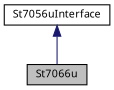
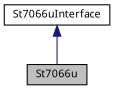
node "St7056uInterface": label "St7056uInterface" -> "St7066uInterface"
